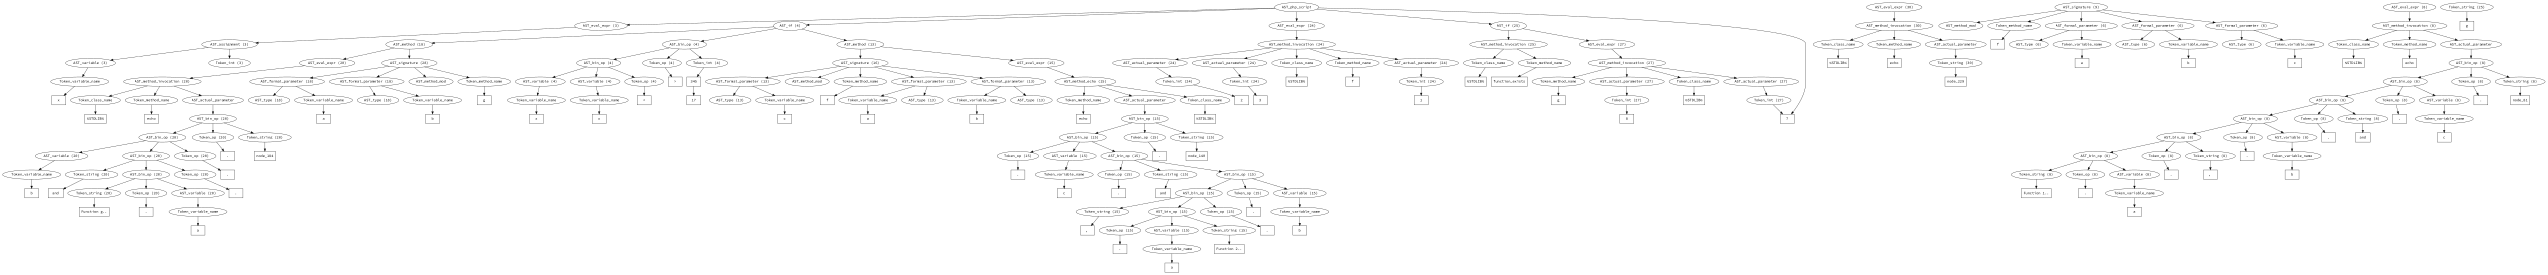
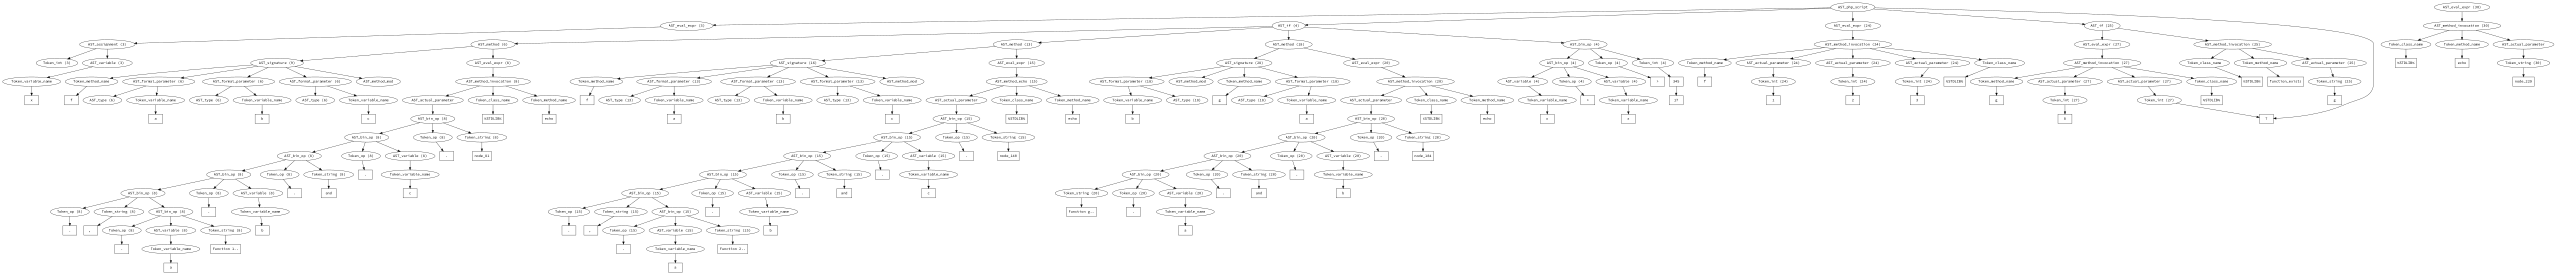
node "AST_method (6)": added
node "AST_actual_parameter (25)": added
